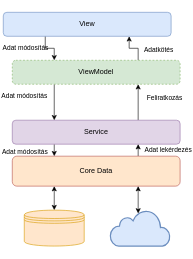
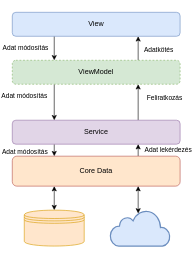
node "View": moved (87, 24) -> (96, 24)
